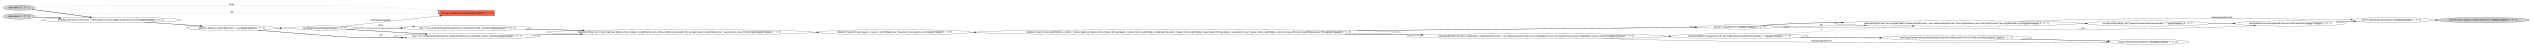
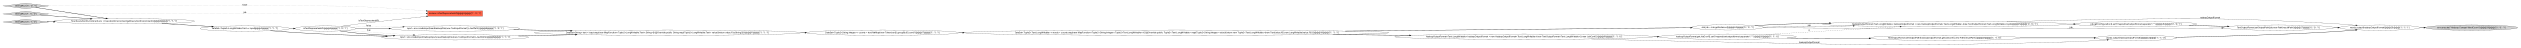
node "internalRun['0', '0', '1']": shape ellipse -> diamond
node "internalRun['1', '0', '0']": shape ellipse -> diamond
node "internalRun['0', '1', '0']": added
node "Job job = Job.getInstance()@@@24@@@['0', '0', '1']": shape diamond -> ellipse
node "isTestDeprecatedAPI@@@5@@@['1', '0', '1']": shape diamond -> ellipse
edge "words.output(hadoopOutputFormat)@@@22@@@['1', '1', '0']" -> "words.output(hadoopOutputFormat)@@@28@@@['1', '1', '1']": added
